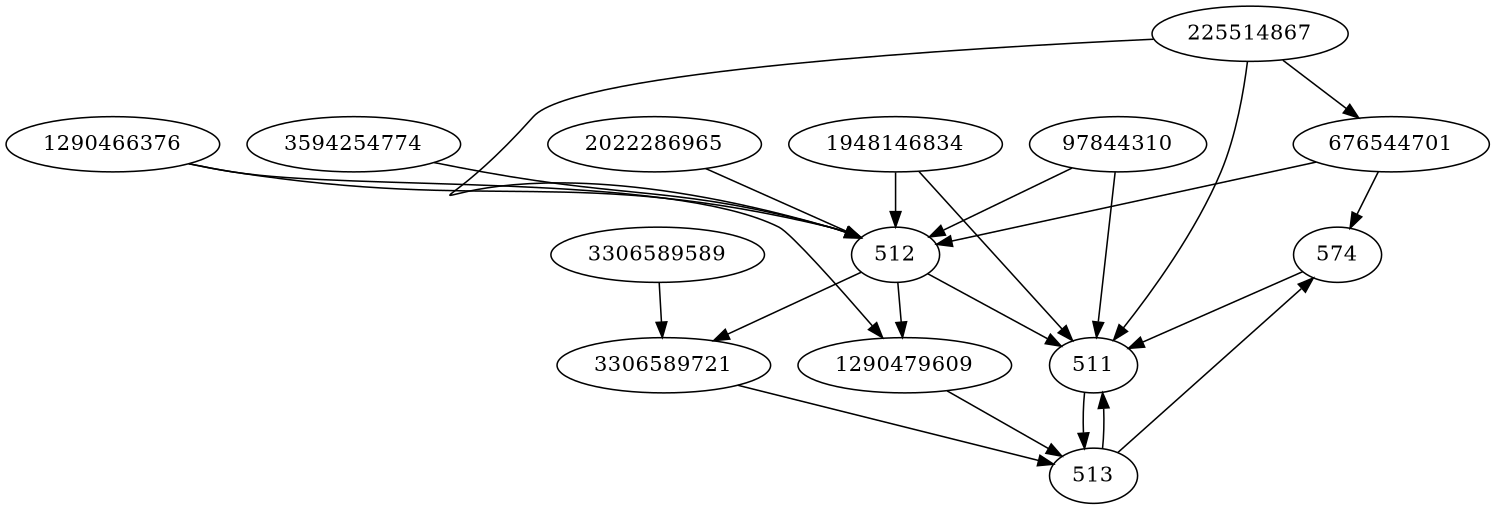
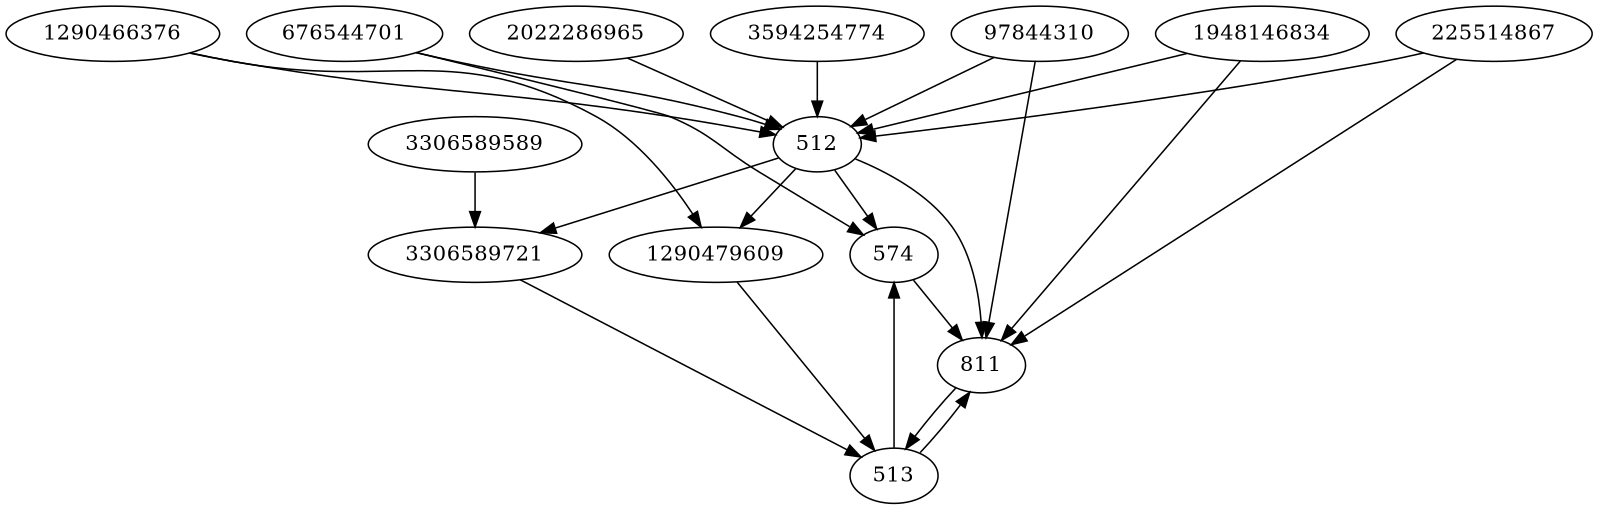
edge "225514867" -> "676544701": removed
edge "512" -> "574": added
node "511": label "511" -> "811"
